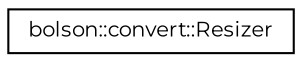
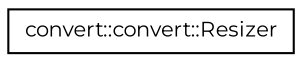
node "bolson::convert::Resizer": label "bolson::convert::Resizer" -> "convert::convert::Resizer"
